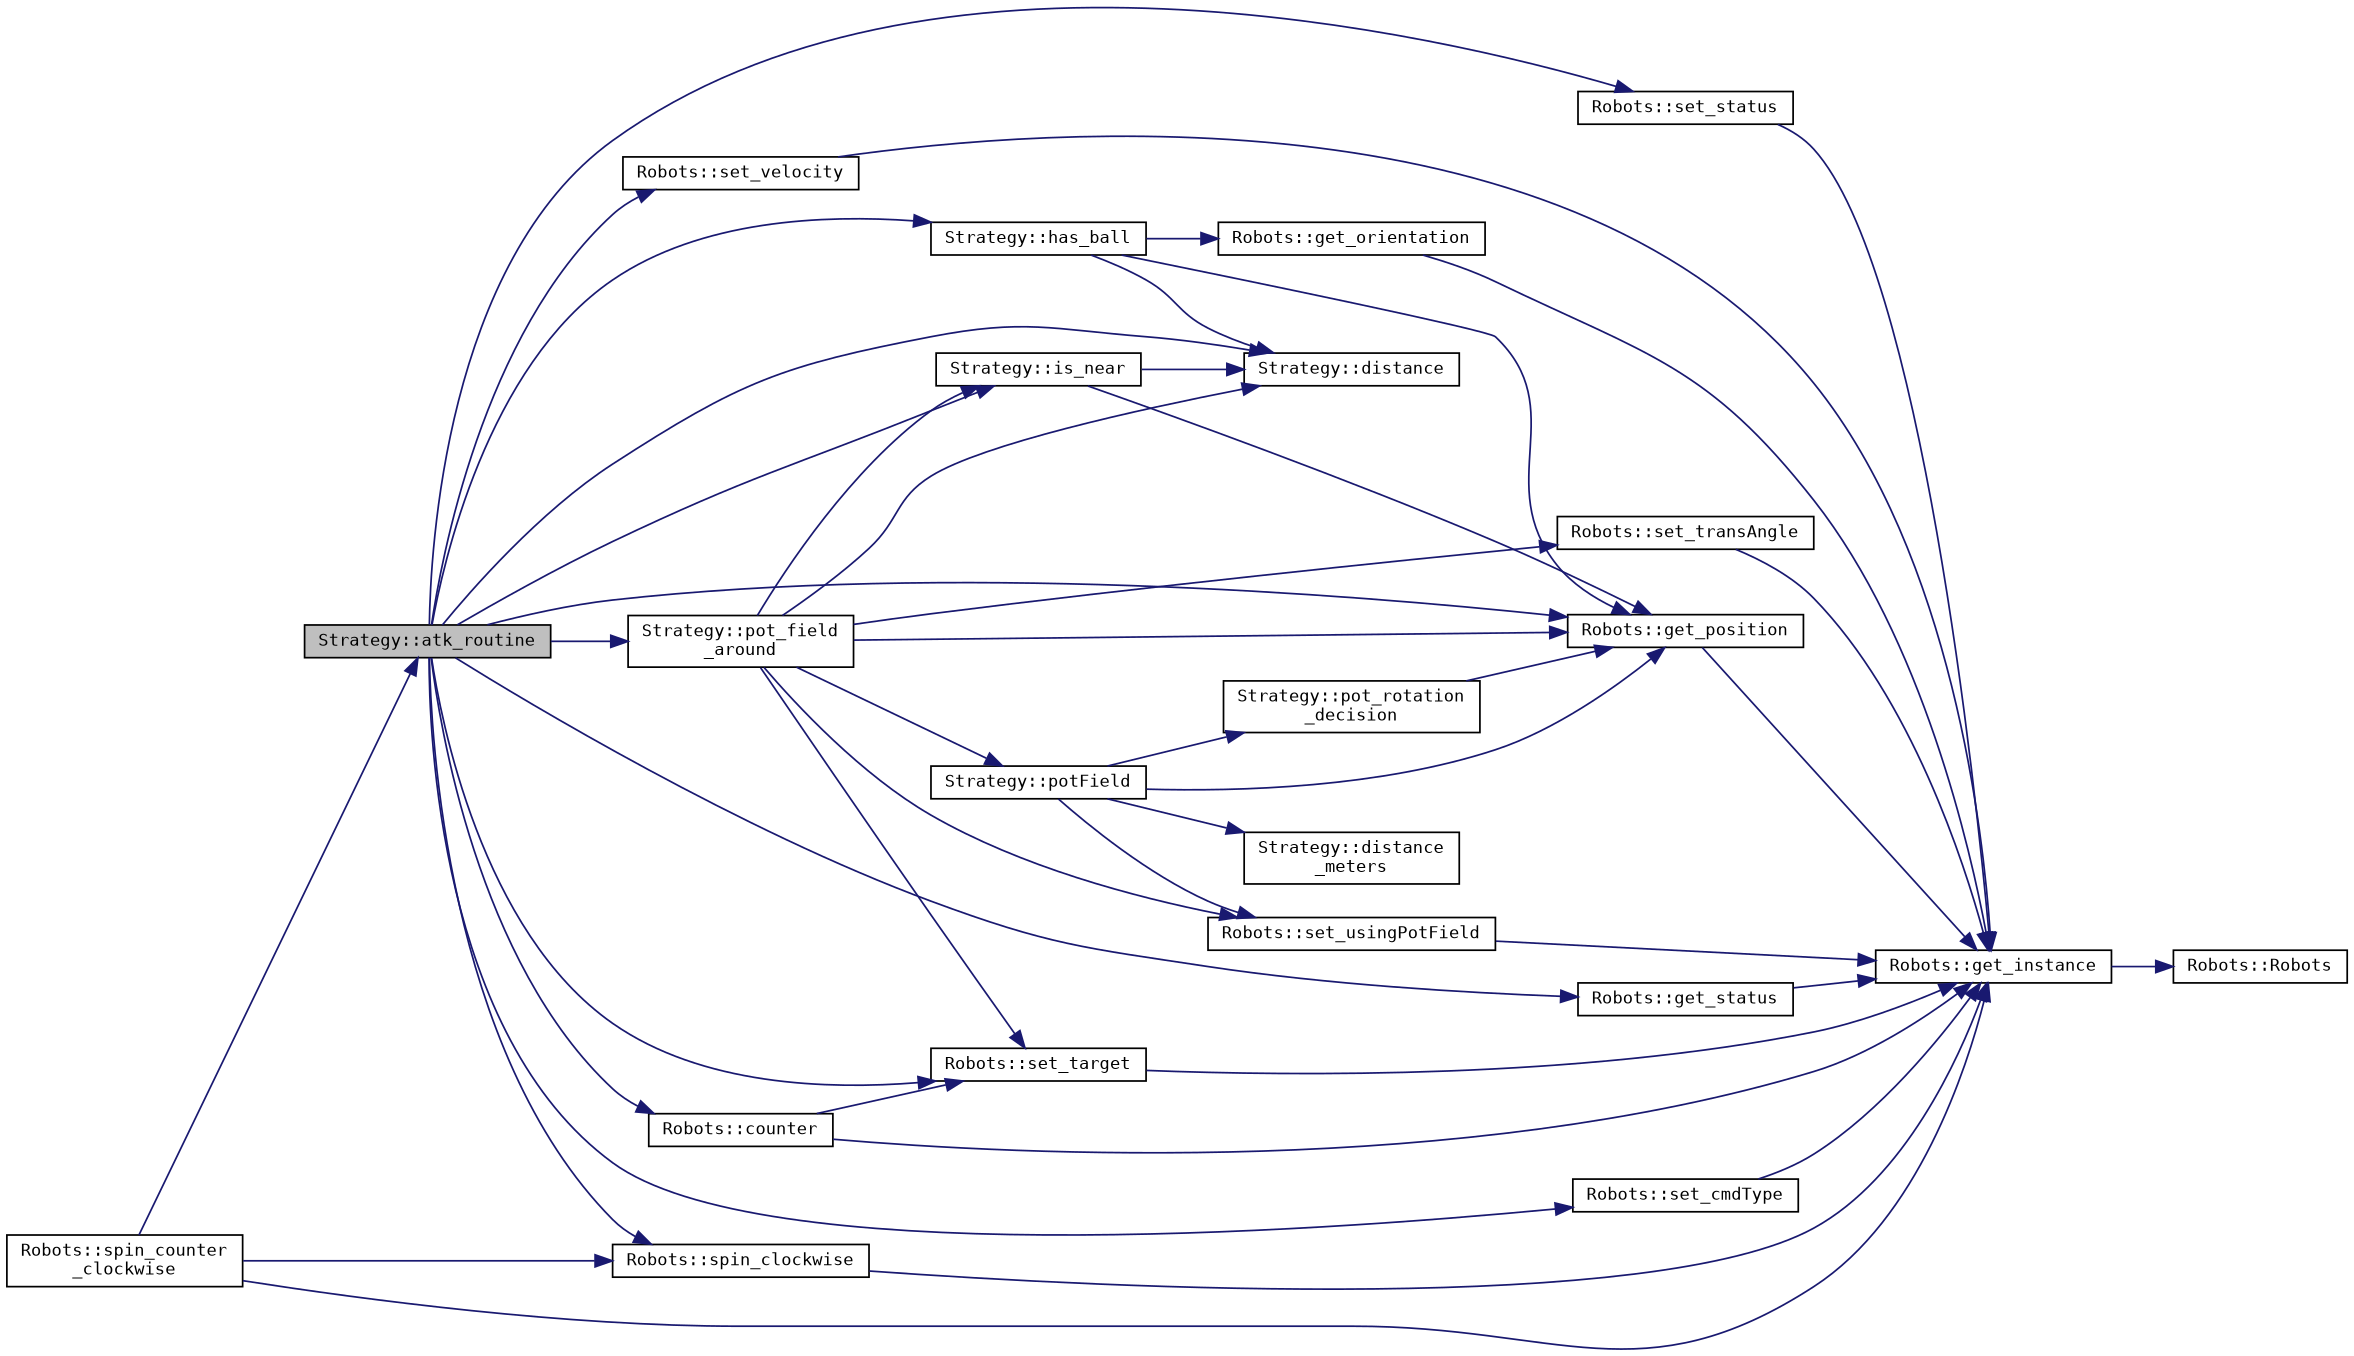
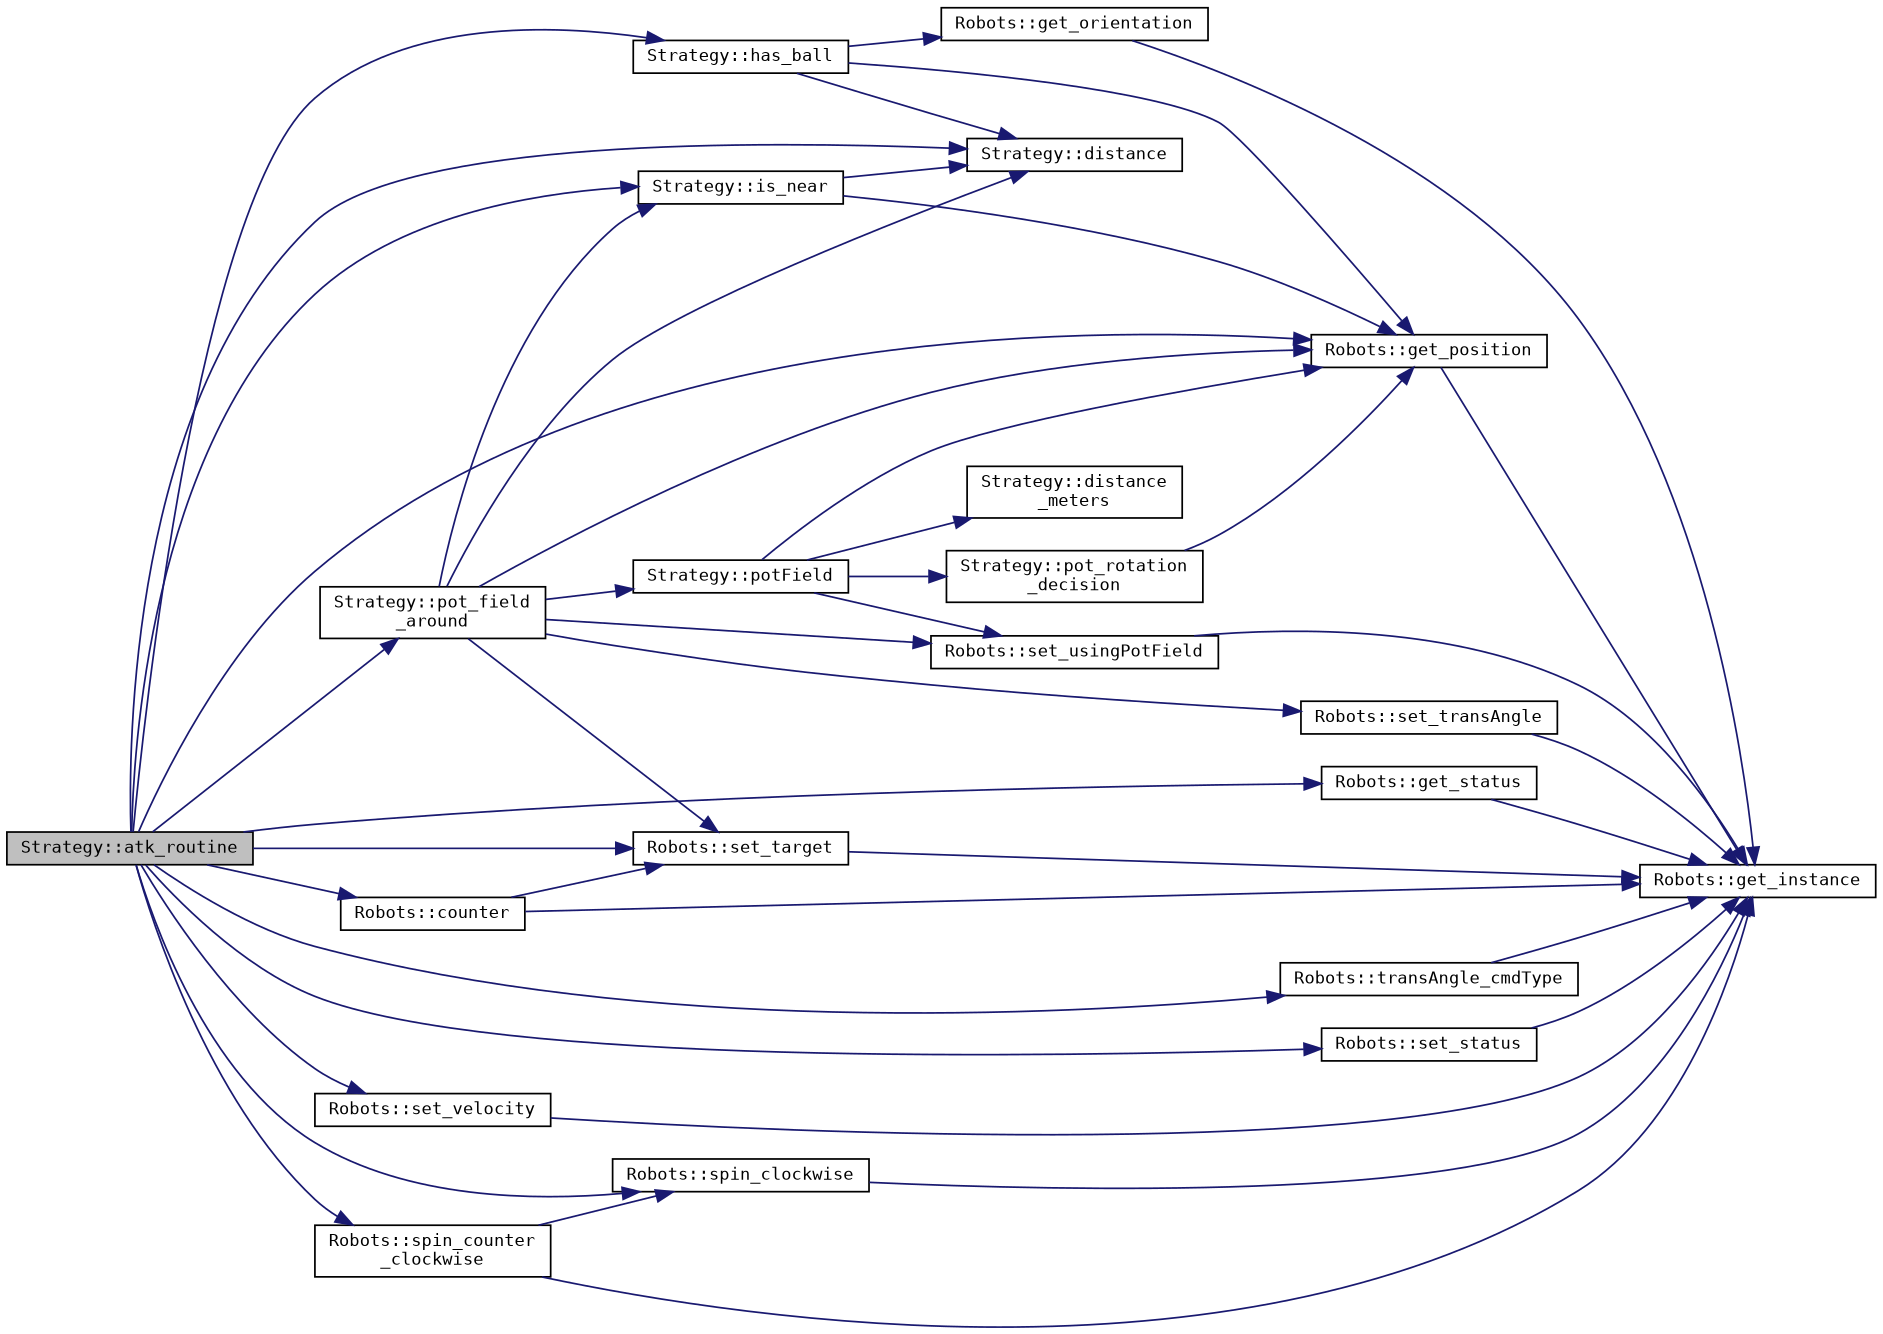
edge "Robots::spin_counter _clockwise" -> "Strategy::atk_routine": reversed
node "Robots::Robots": removed
node "Robots::set_cmdType": label "Robots::set_cmdType" -> "Robots::transAngle_cmdType"
